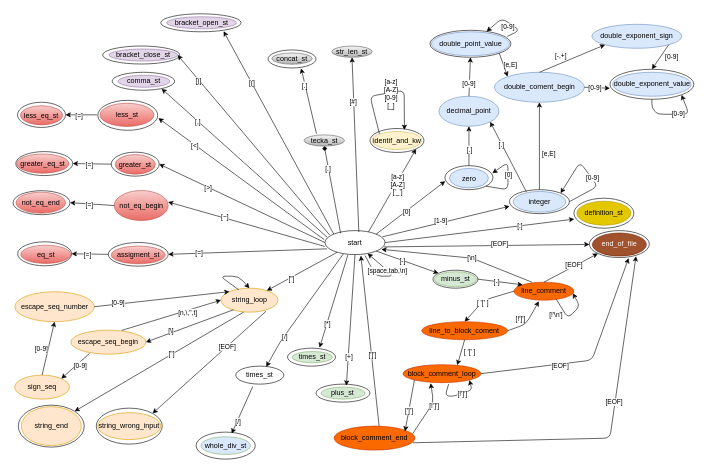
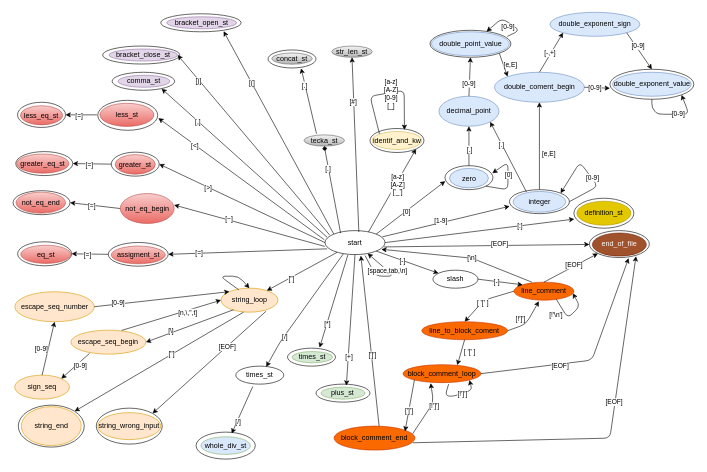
node "double_exponent_sign": moved (637, 36) -> (595, 24)
node "not_eq_begin": moved (141, 206) -> (147, 209)
node "minus_st": removed
